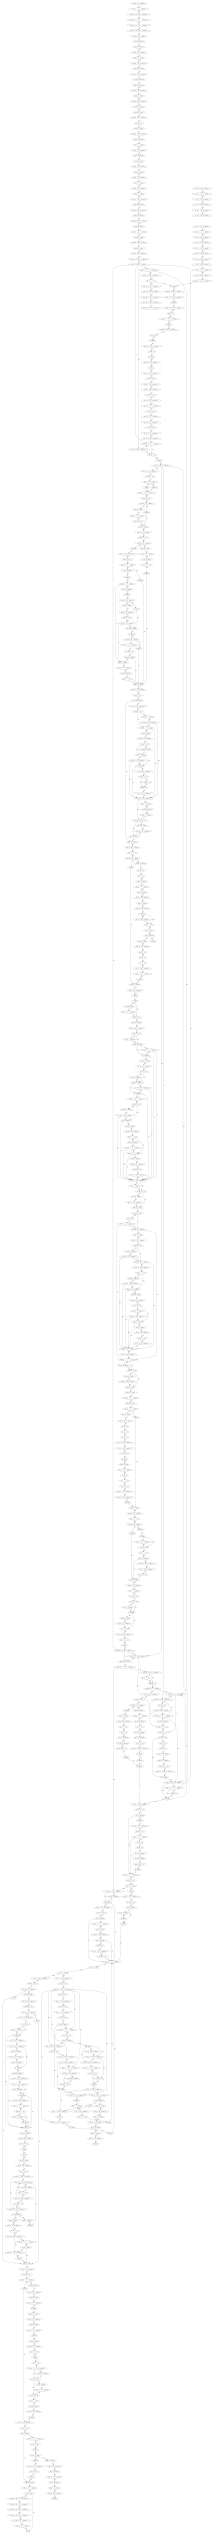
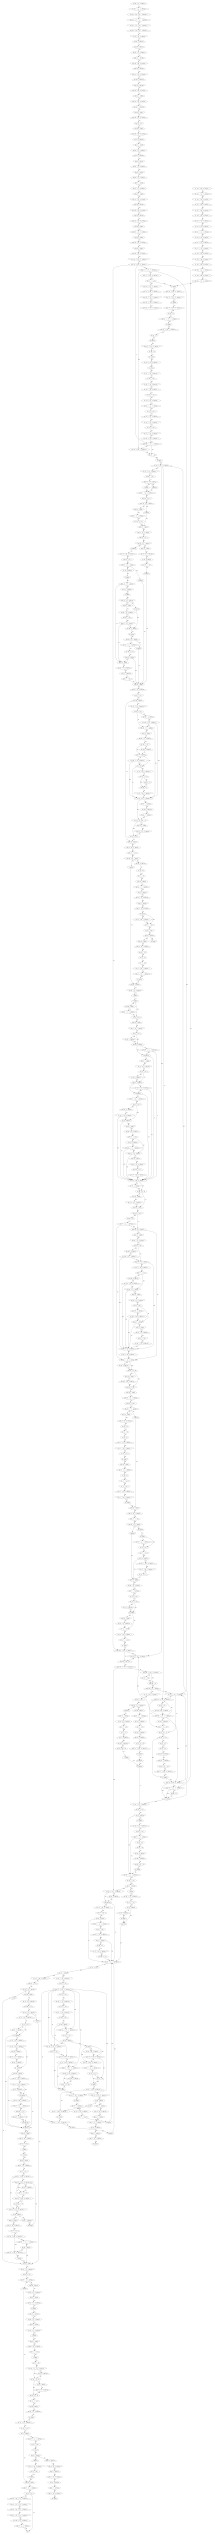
node "str x2 , [ sp , # address ]": added
